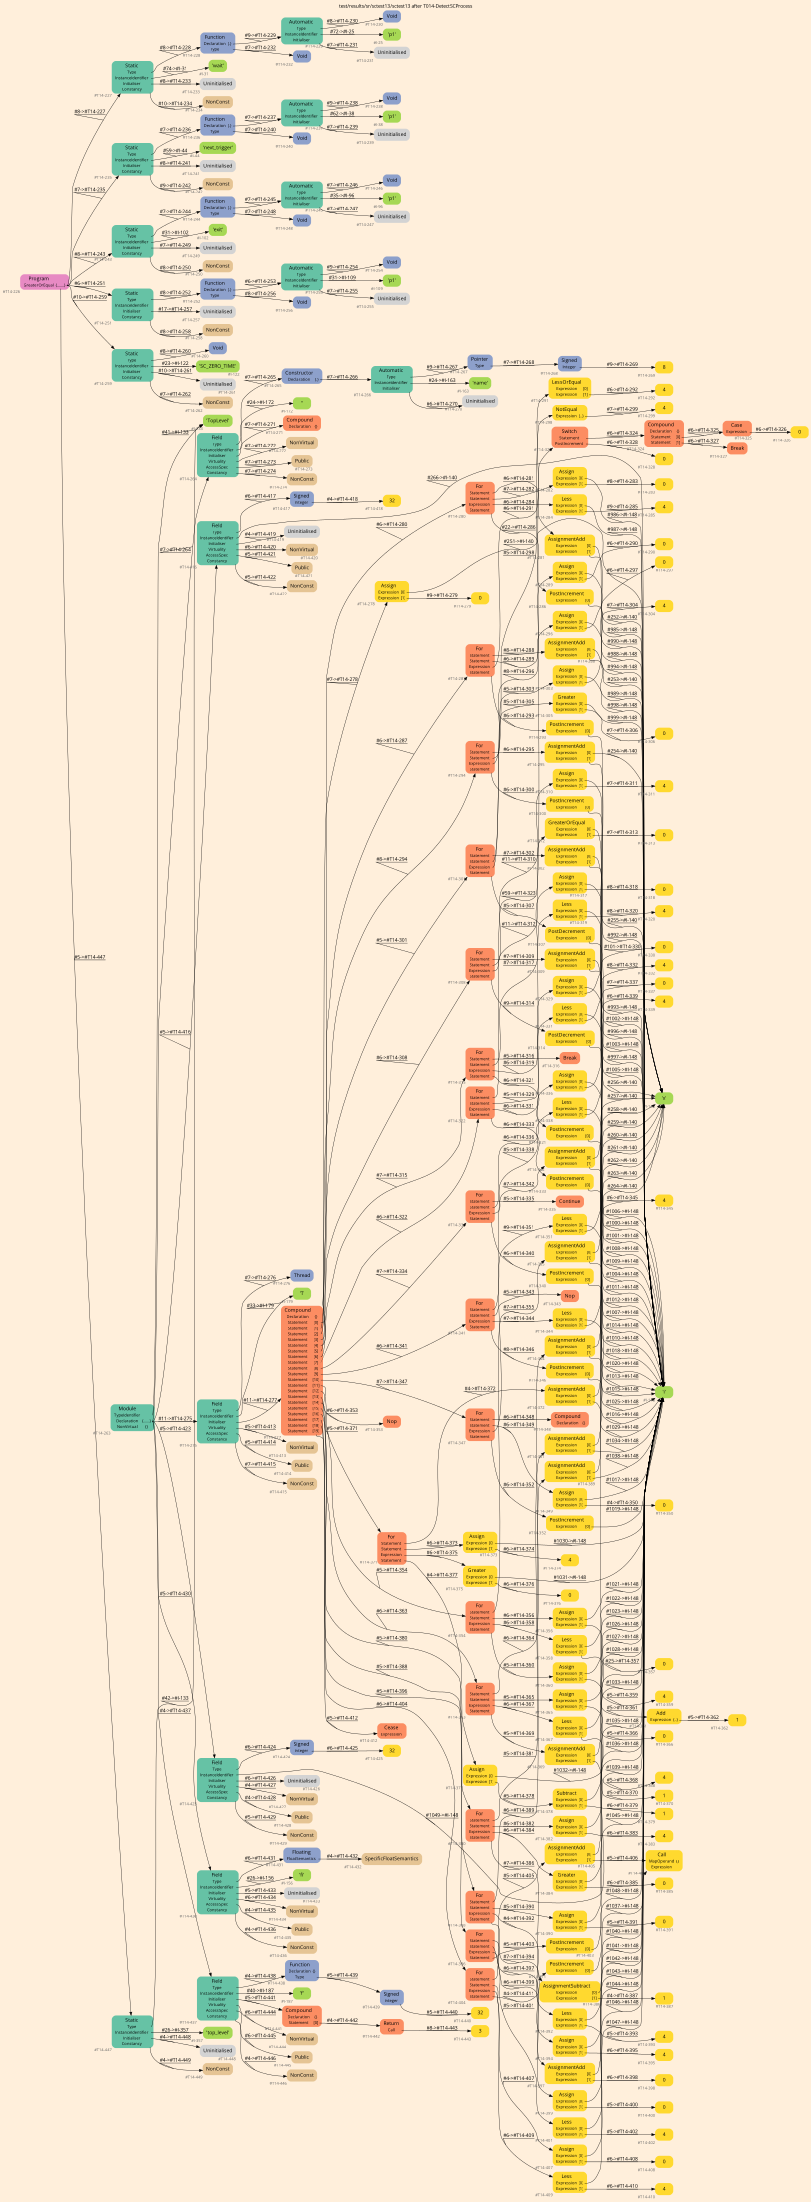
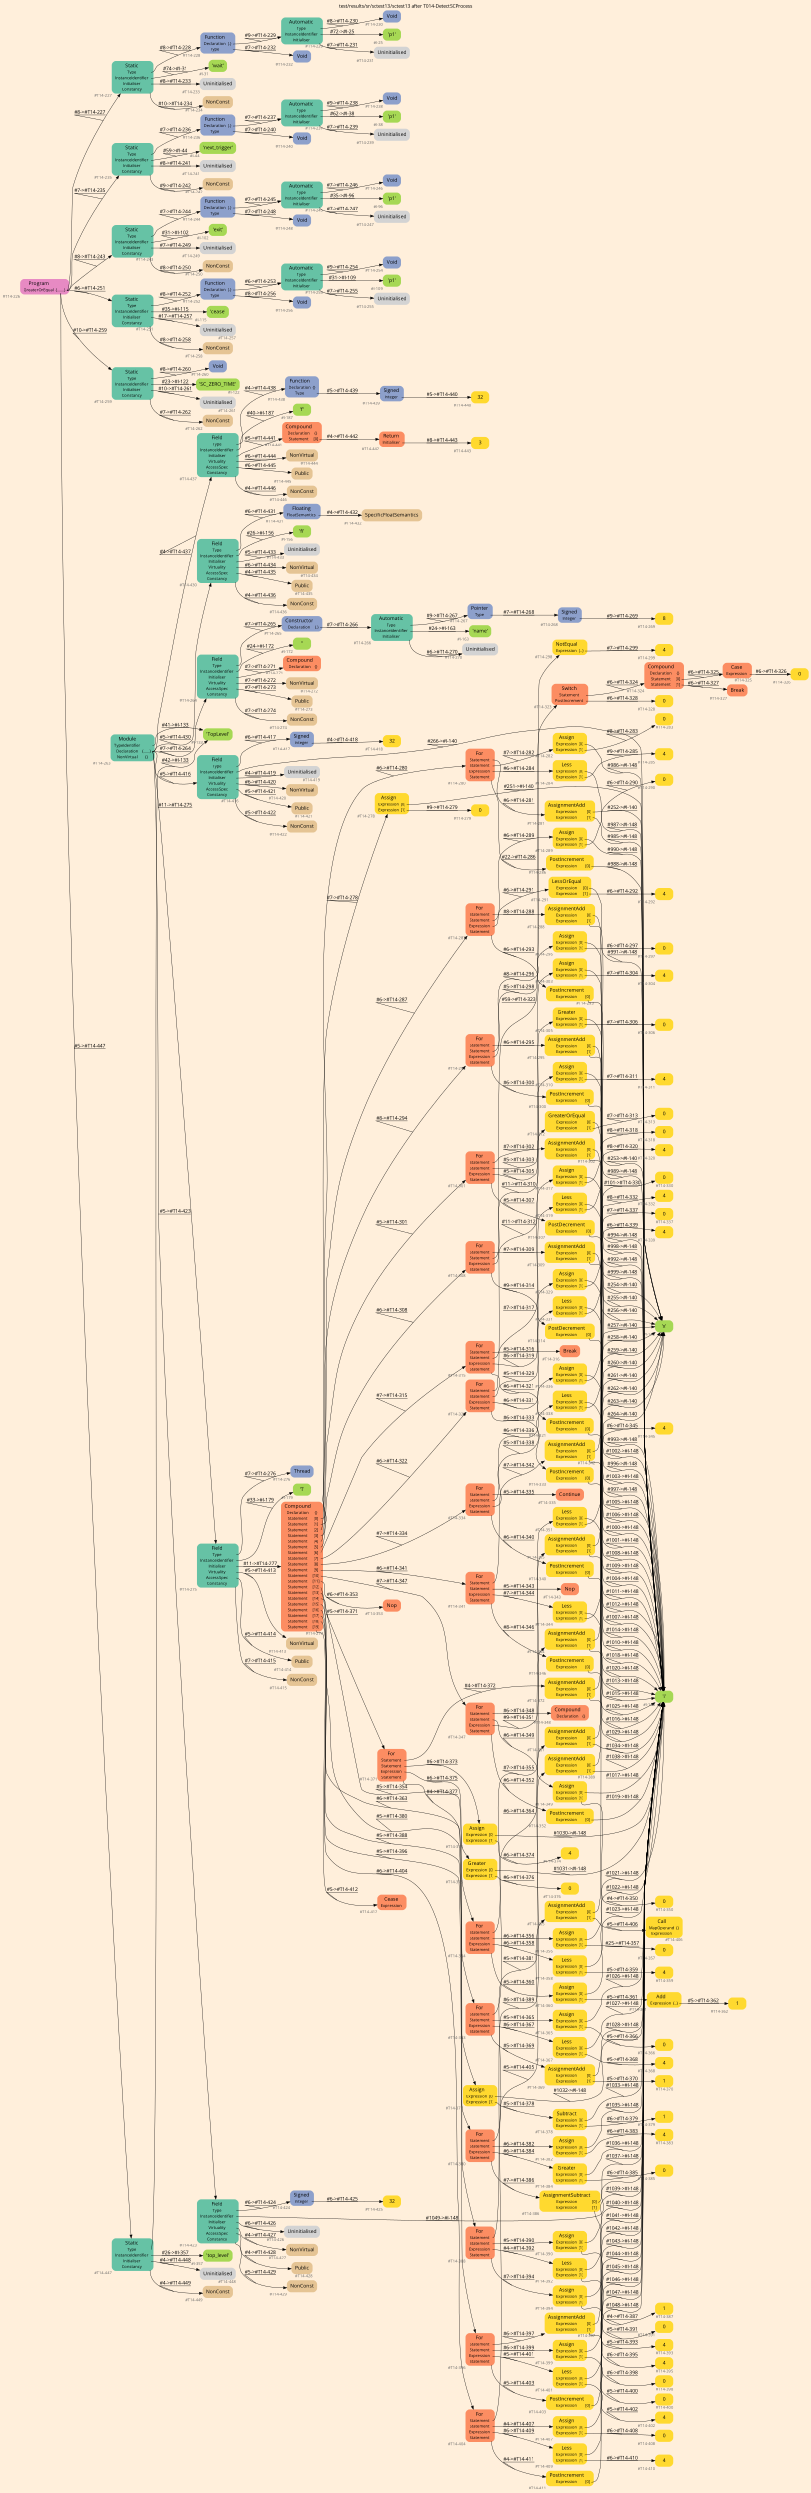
node "'cease'": added
edge "LessOrEqual" -> "'i'": added, label "#991->#I-148"
edge "AssignmentSubtract" -> "Call": now "AssignmentSubtract" -> "'i'"
node "Return": text "Call" -> "Initialiser"
